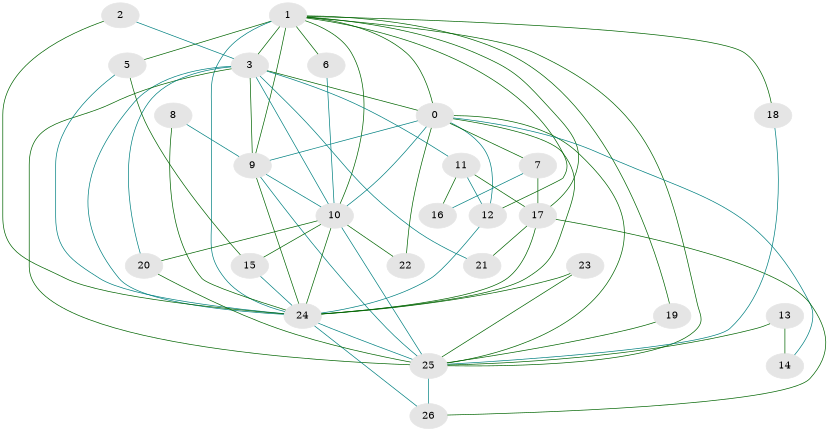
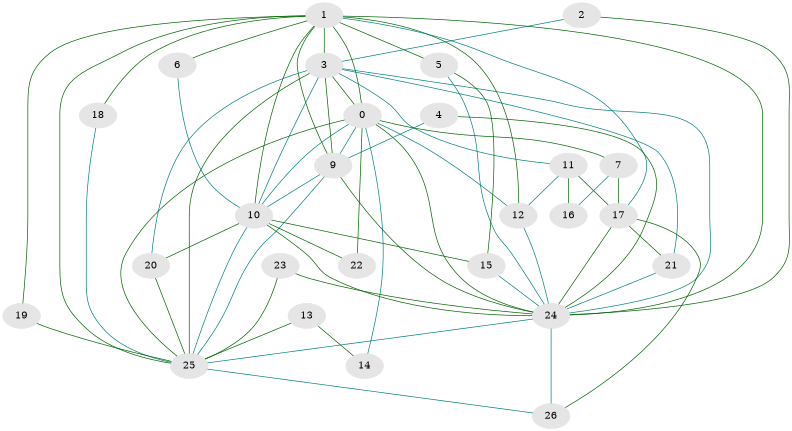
edge "1" -- "17": color darkgreen -> teal
node "8": label "8" -> "4"
edge "1" -- "24": color teal -> darkgreen
edge "21" -- "24": added
